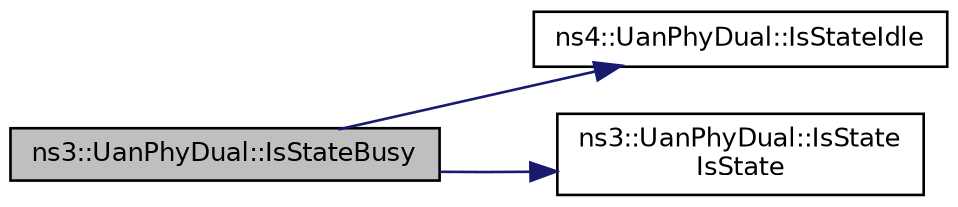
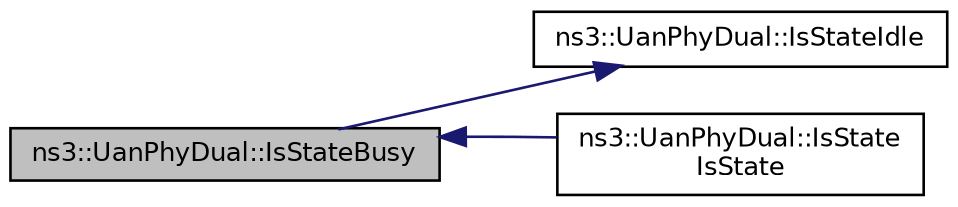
node "ns4::UanPhyDual::IsStateIdle": label "ns4::UanPhyDual::IsStateIdle" -> "ns3::UanPhyDual::IsStateIdle"
edge "ns3::UanPhyDual::IsStateBusy" -> "ns3::UanPhyDual::IsState IsState": reversed
